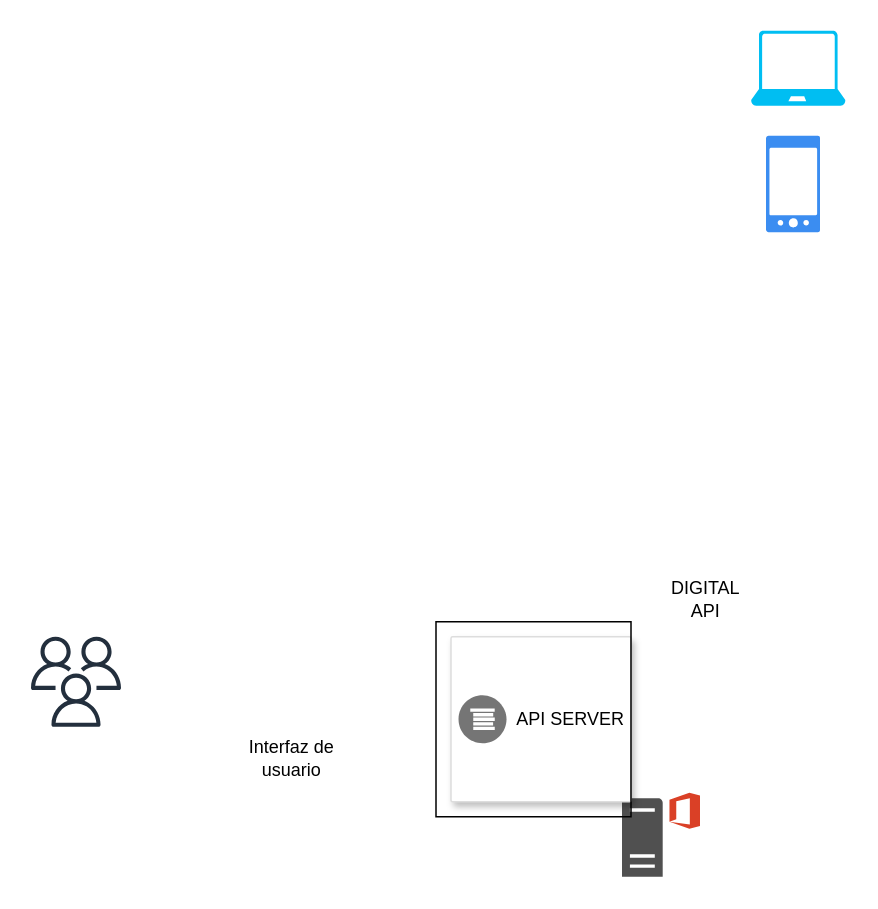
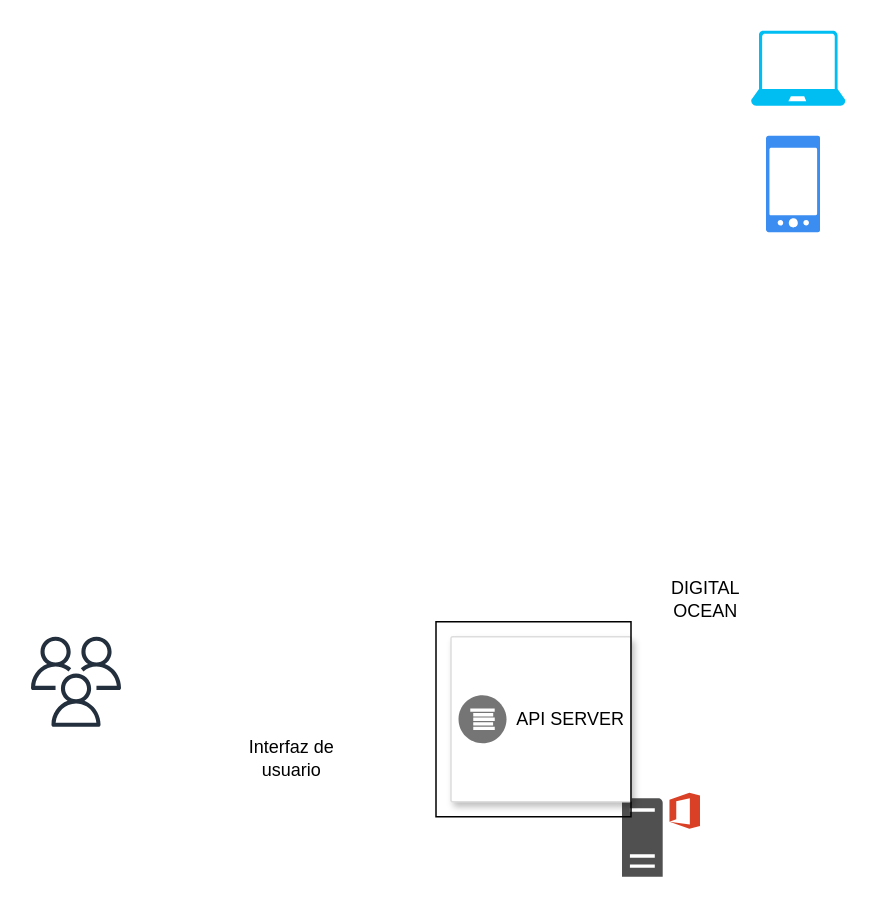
node "DIGITAL API": label "DIGITAL API" -> "DIGITAL OCEAN"
